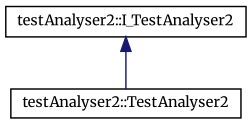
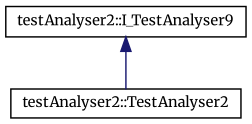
node "testAnalyser2::I_TestAnalyser2": label "testAnalyser2::I_TestAnalyser2" -> "testAnalyser2::I_TestAnalyser9"
